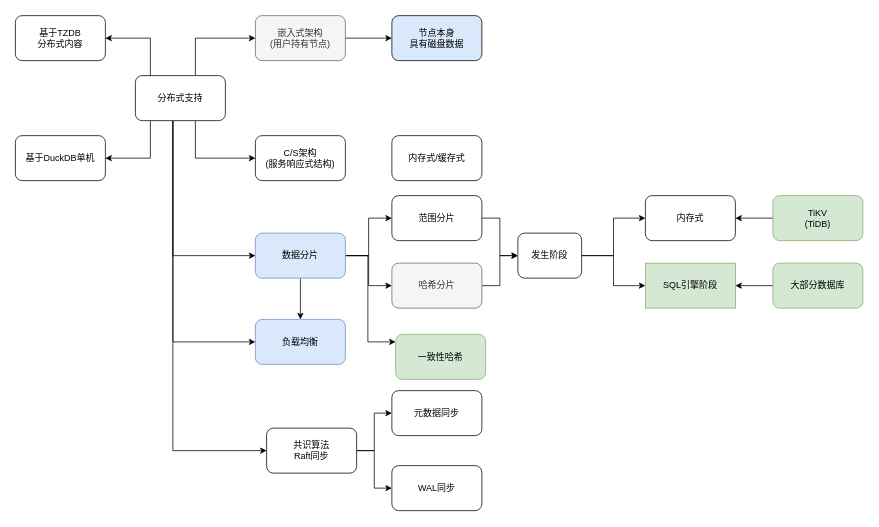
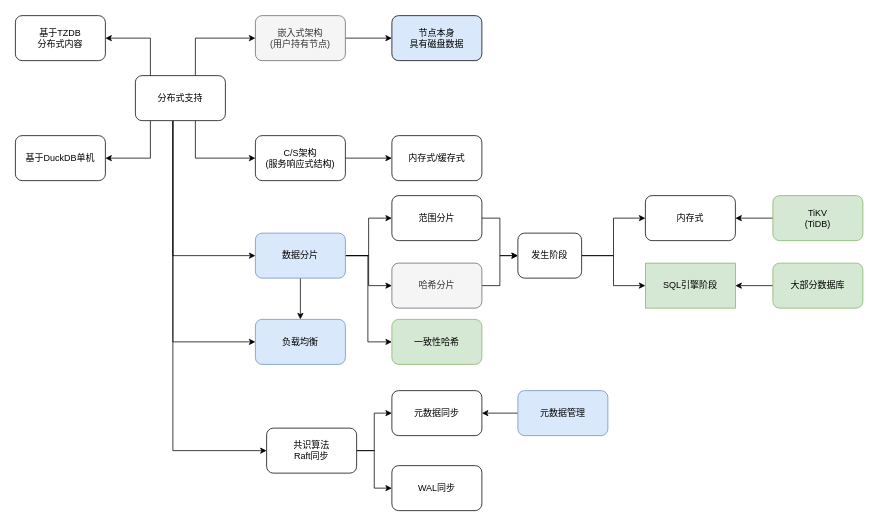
edge "C/S架构 (服务响应式结构)" -> "内存式/缓存式": added
node "一致性哈希": moved (441, 357) -> (437, 342)
edge "元数据管理" -> "元数据同步": added
node "元数据管理": added
